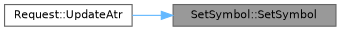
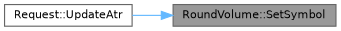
node "SetSymbol::SetSymbol": label "SetSymbol::SetSymbol" -> "RoundVolume::SetSymbol"
